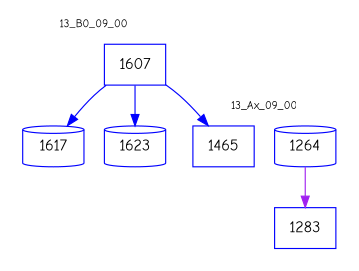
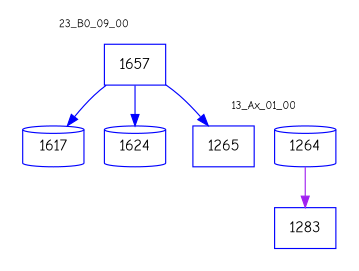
cluster "13_B0_09_00": label "13_B0_09_00" -> "23_B0_09_00"
node "1607": label "1607" -> "1657"
cluster "13_Ax_09_00": label "13_Ax_09_00" -> "13_Ax_01_00"
node "1623": label "1623" -> "1624"
node "1465": label "1465" -> "1265"
